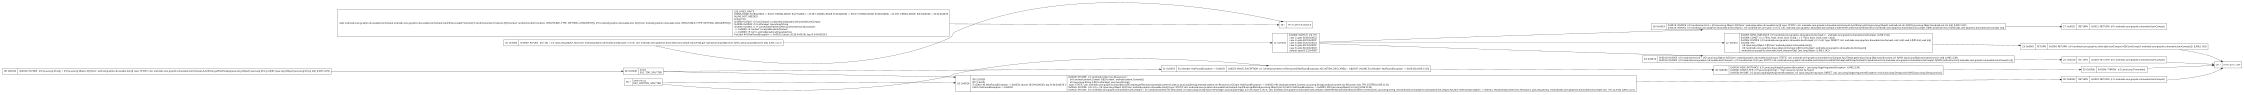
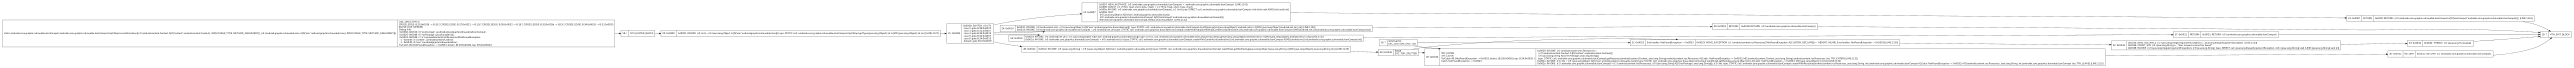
edge "20: 0x0000" -> "18: ?": reversed
edge "27: 0x0021" -> "19: ?": added
edge "21: 0x0004" -> "28: 0x0022": added
node "19: ?": text "MTH_EXIT_TOP" -> "MTH_EXIT_BLOCK"
